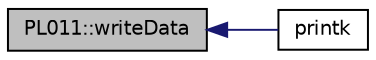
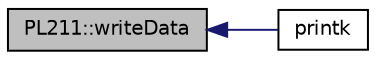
node "PL011::writeData": label "PL011::writeData" -> "PL211::writeData"
